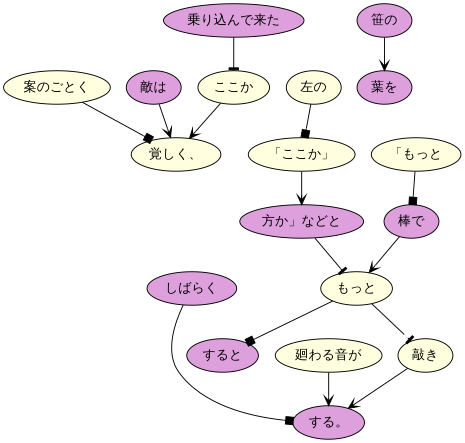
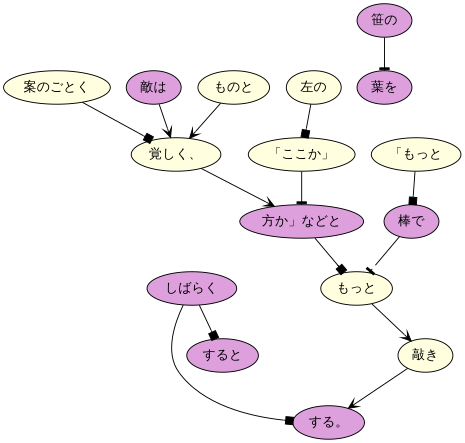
node "乗り込んで来た": removed
edge "笹の" -> "葉を": arrowhead vee -> tee
node "ここか": label "ここか" -> "ものと"
edge "覚しく、" -> "方か」などと": added
edge "「ここか」" -> "方か」などと": arrowhead vee -> tee
edge "棒で" -> "もっと": arrowhead vee -> tee
edge "方か」などと" -> "もっと": arrowhead tee -> box
edge "もっと" -> "敲き": arrowhead tee -> vee
edge "もっと" -> "すると": now "しばらく" -> "すると"
node "廻わる音が": removed
